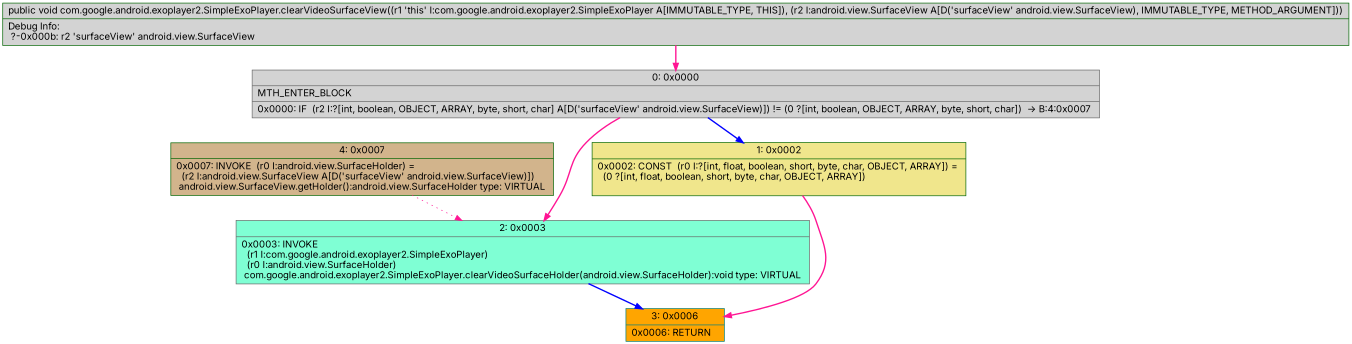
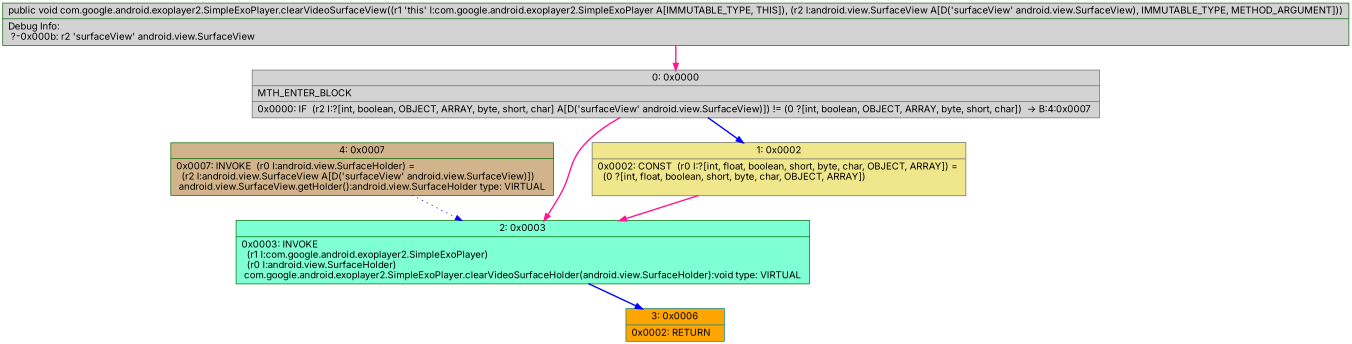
node "1: 0x0002": color darkgreen -> gray40
edge "4: 0x0007" -> "2: 0x0003": color deeppink -> blue
node "2: 0x0003": color gray40 -> darkgreen
edge "1: 0x0002" -> "3: 0x0006": now "1: 0x0002" -> "2: 0x0003"
node "3: 0x0006": text "0x0006: RETURN" -> "0x0002: RETURN"
